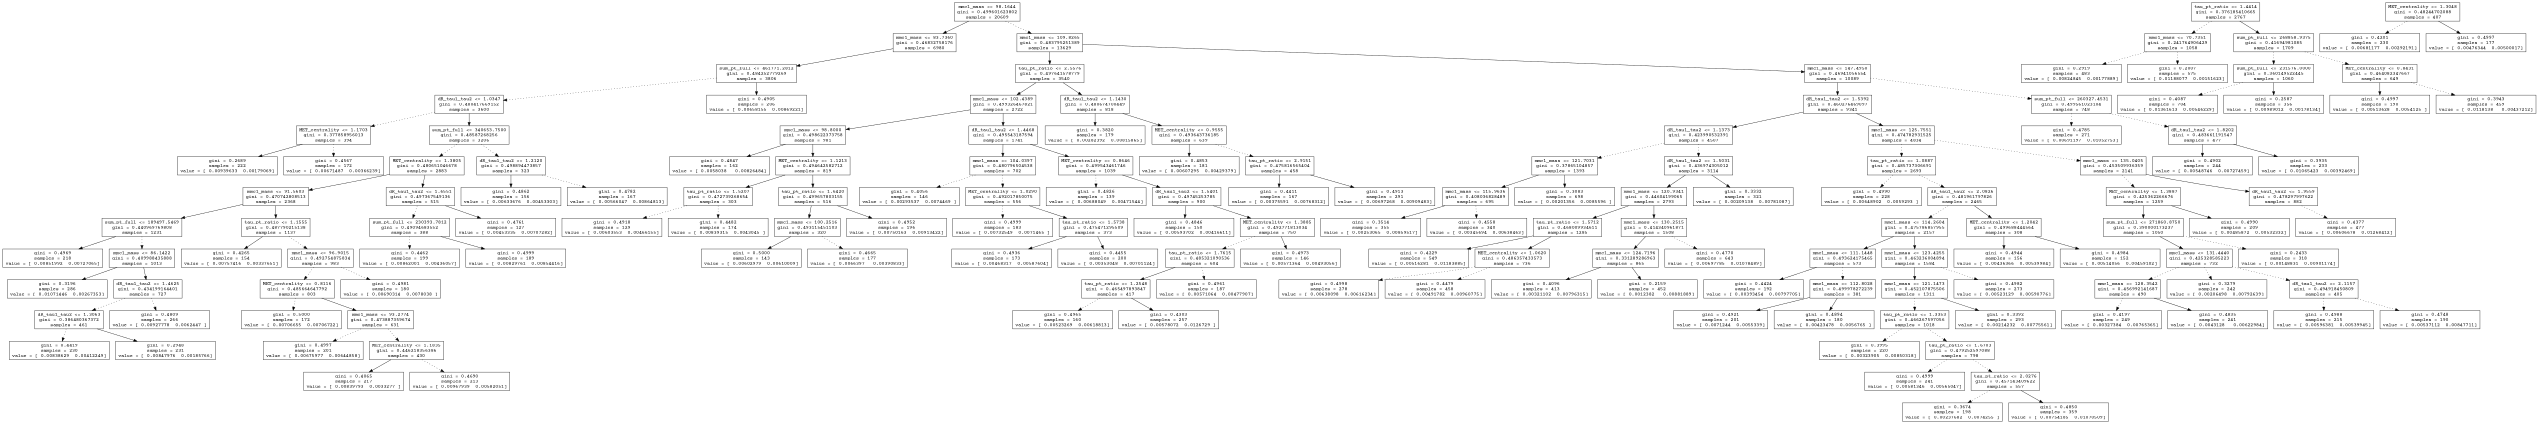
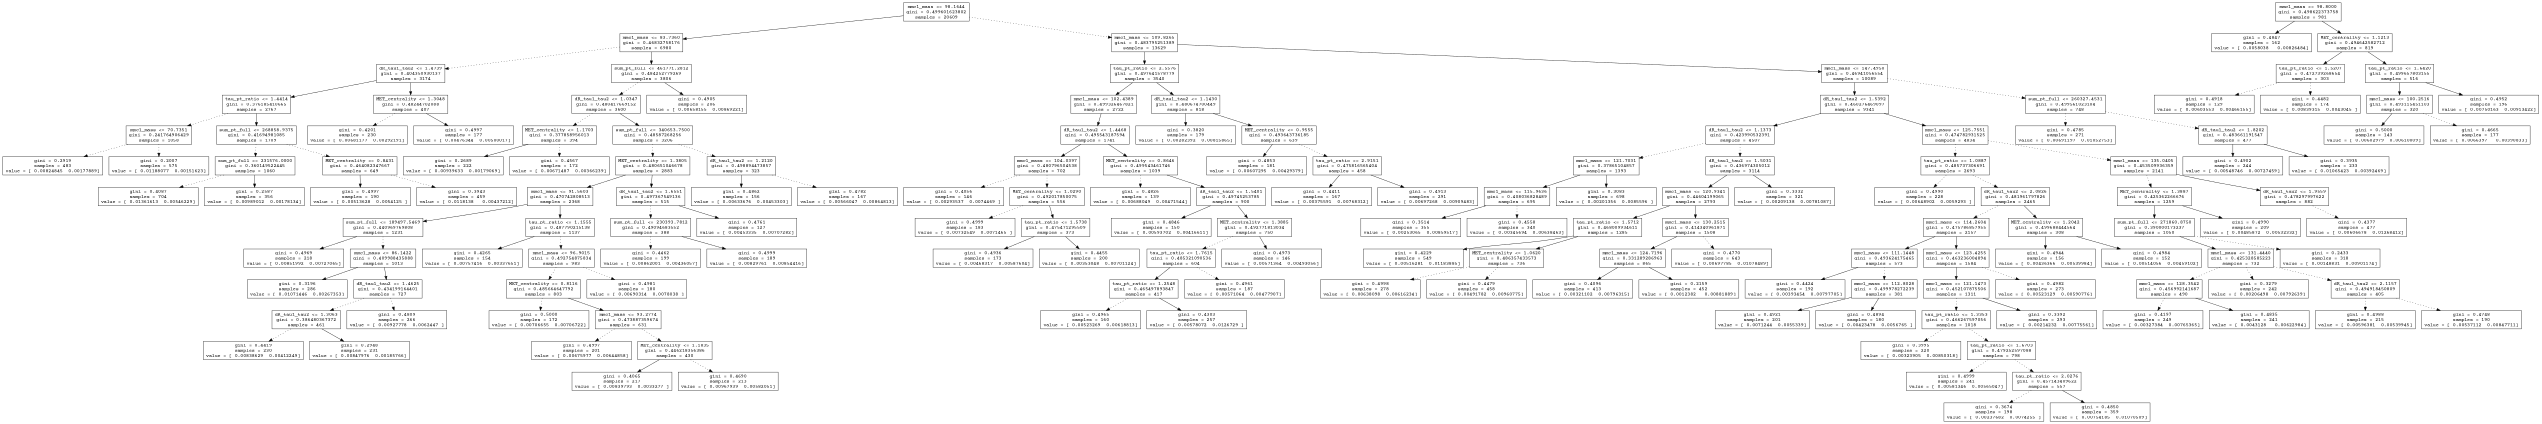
node "dR_tau1_tau2 <= 1.4739 gini = 0.404350930137 samples = 3174": added
edge "mmc1_mass <= 102.4389 gini = 0.499326467821 samples = 2722" -> "mmc1_mass <= 98.8000 gini = 0.498622373758 samples = 981": removed
